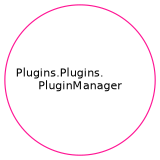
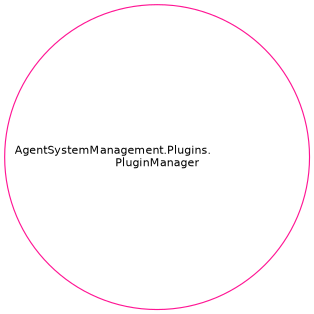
node "Plugins.Plugins. PluginManager": label "Plugins.Plugins. PluginManager" -> "AgentSystemManagement.Plugins. PluginManager"
